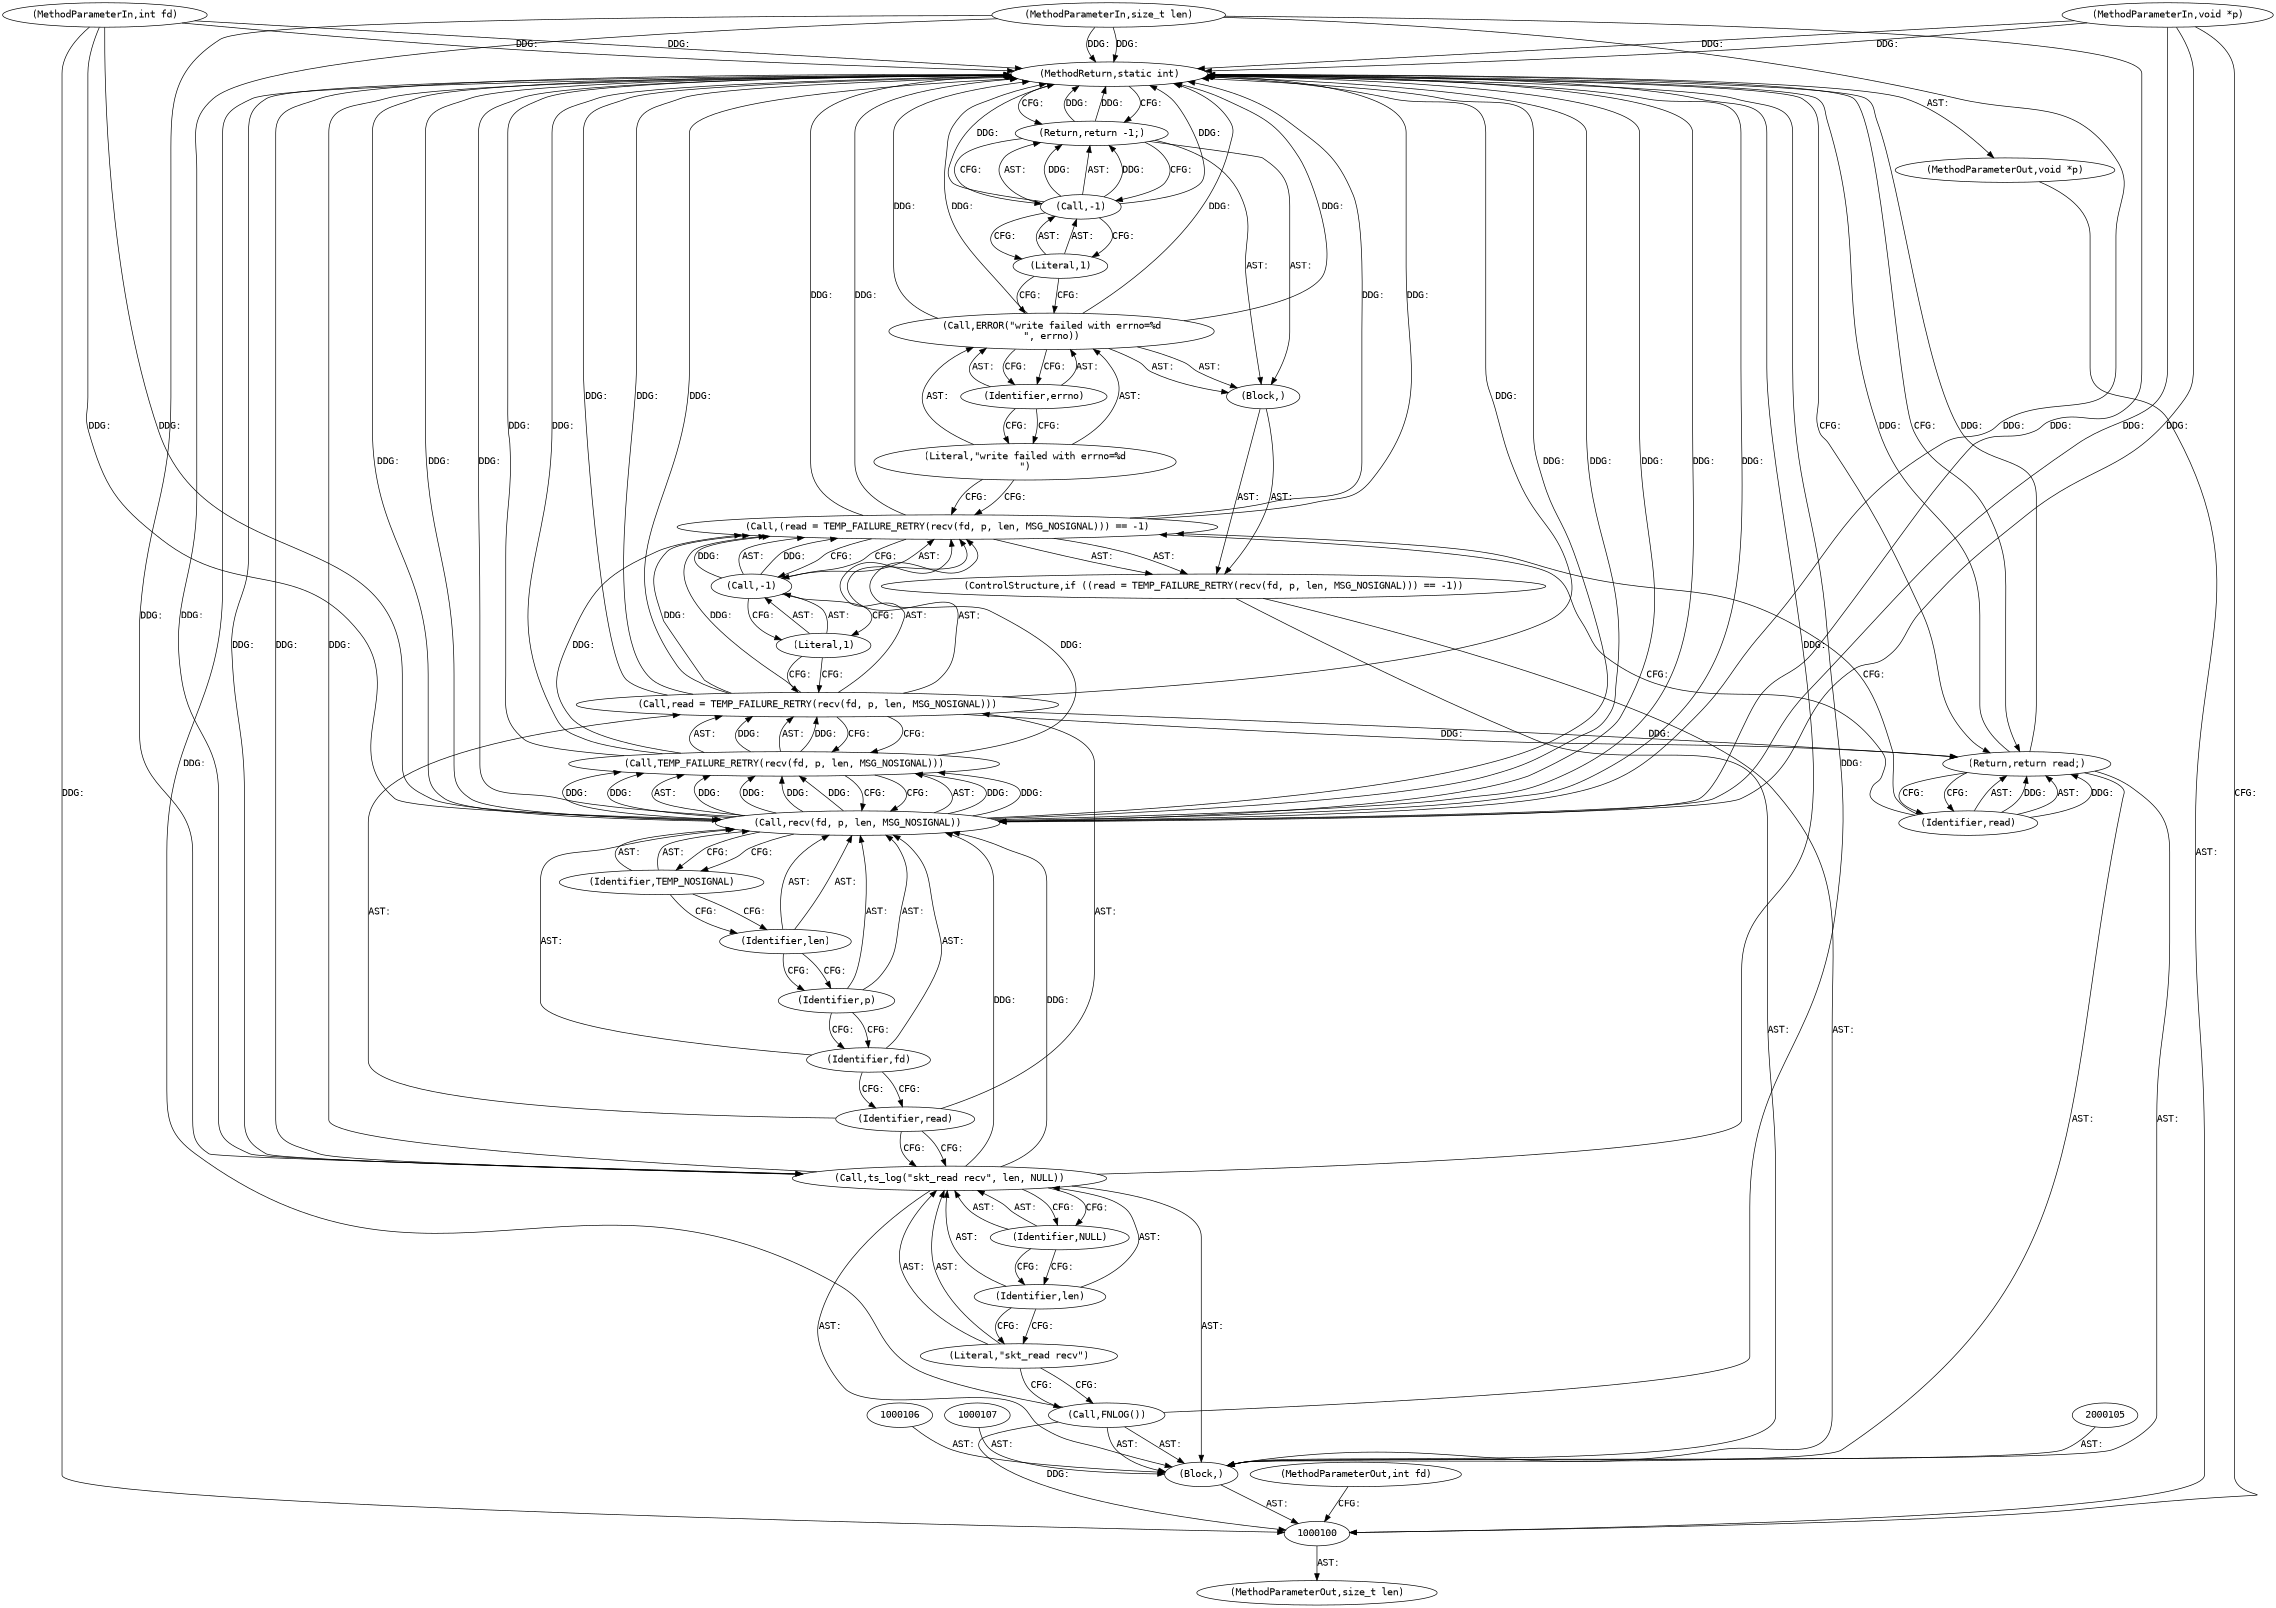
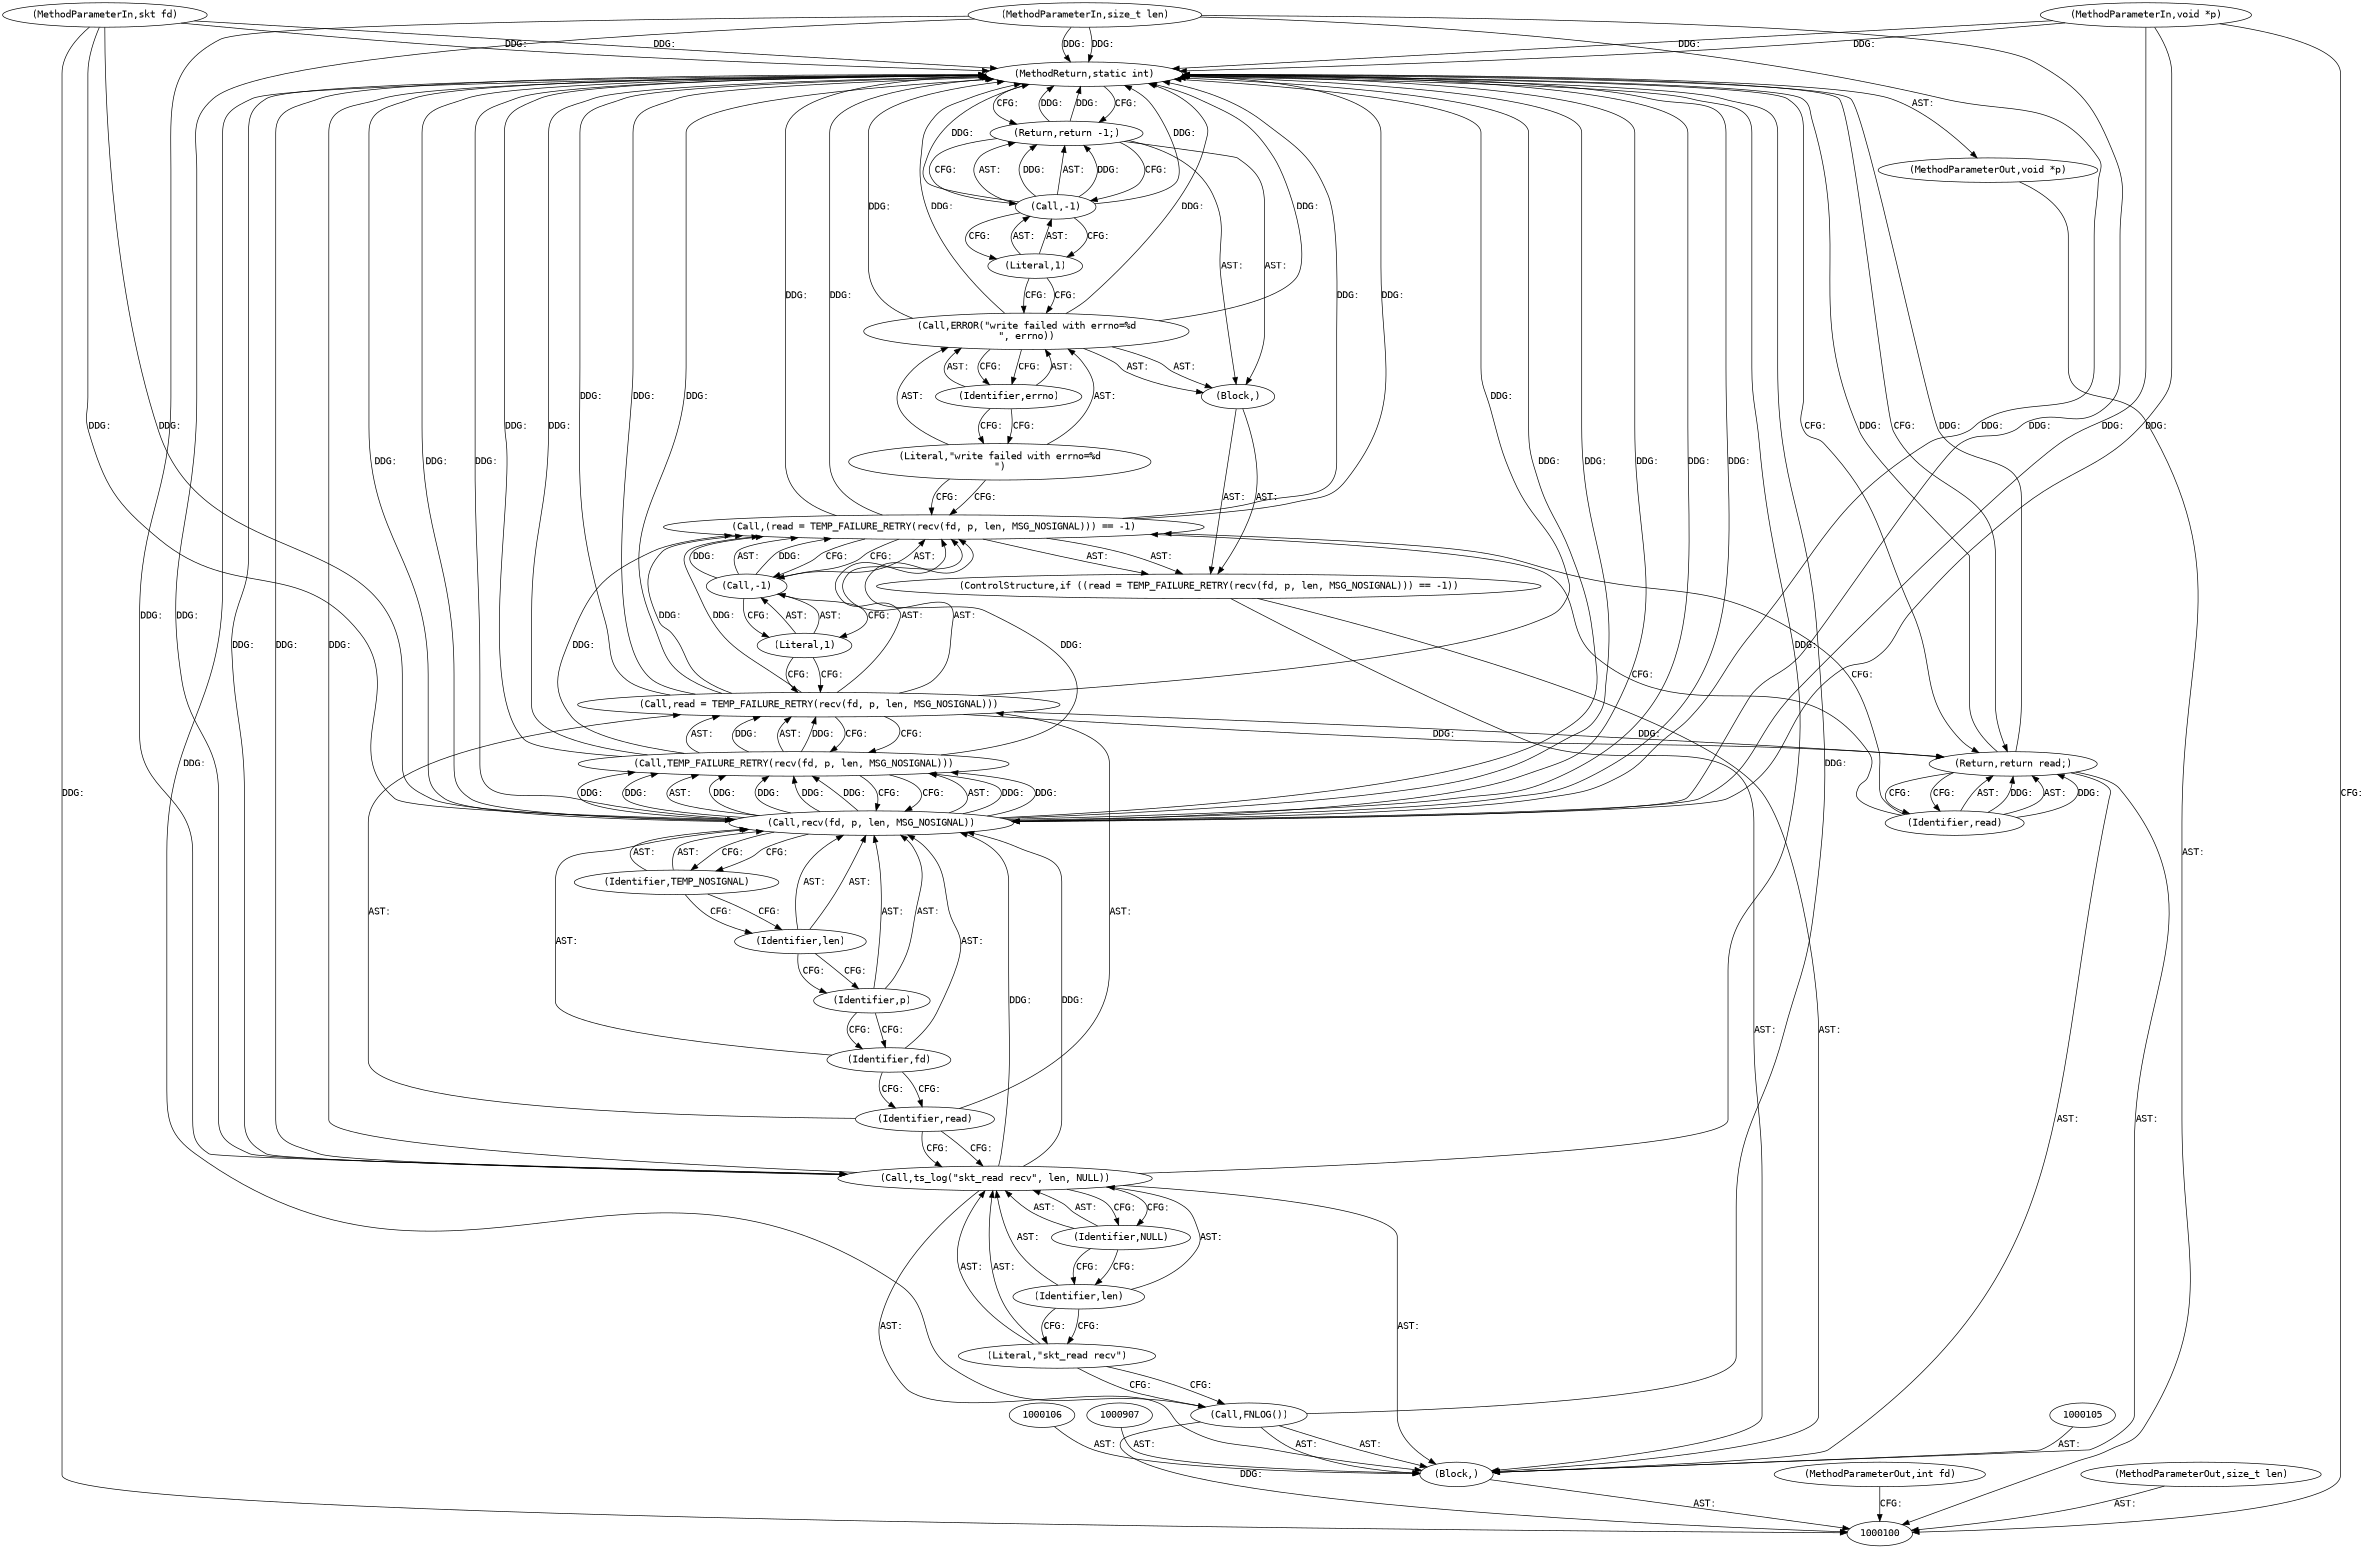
node "(MethodParameterIn,int fd)": label "(MethodParameterIn,int fd)" -> "(MethodParameterIn,skt fd)"
node "1000107": label "1000107" -> "1000907"
node "2000105": label "2000105" -> "1000105"
edge "1000100" -> "(MethodParameterOut,size_t len)": reversed
